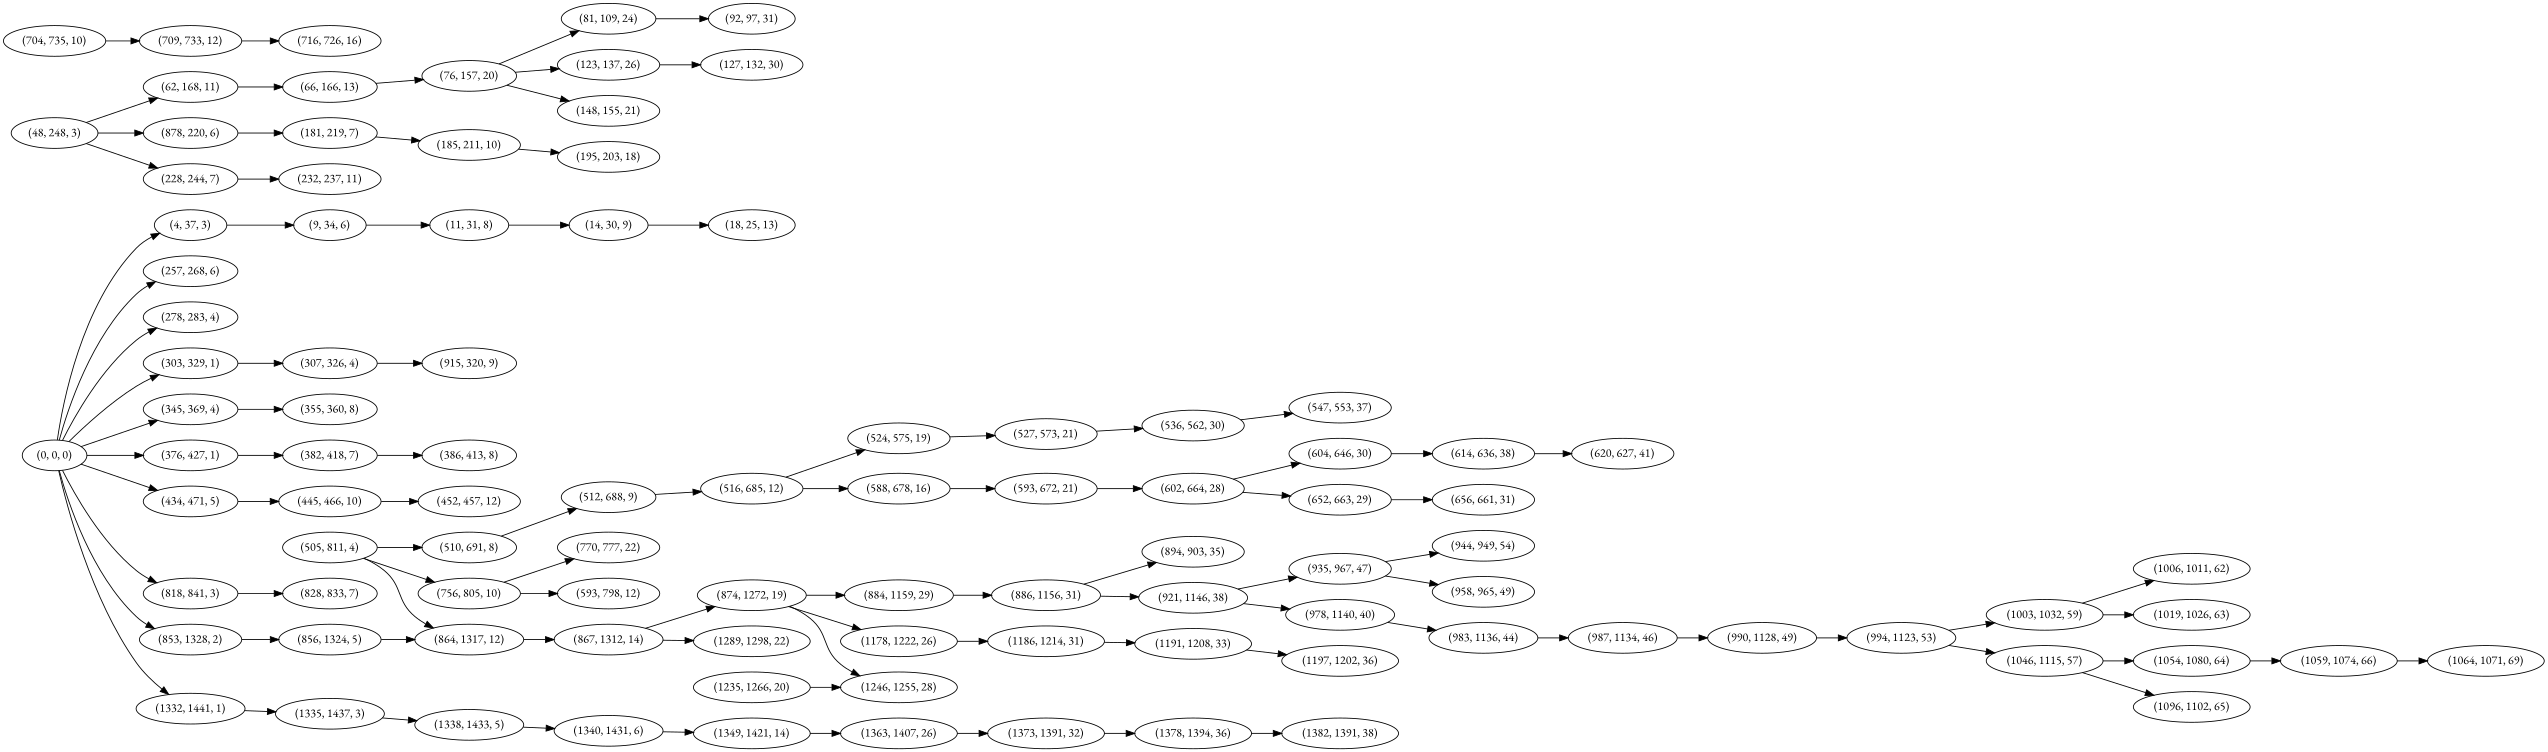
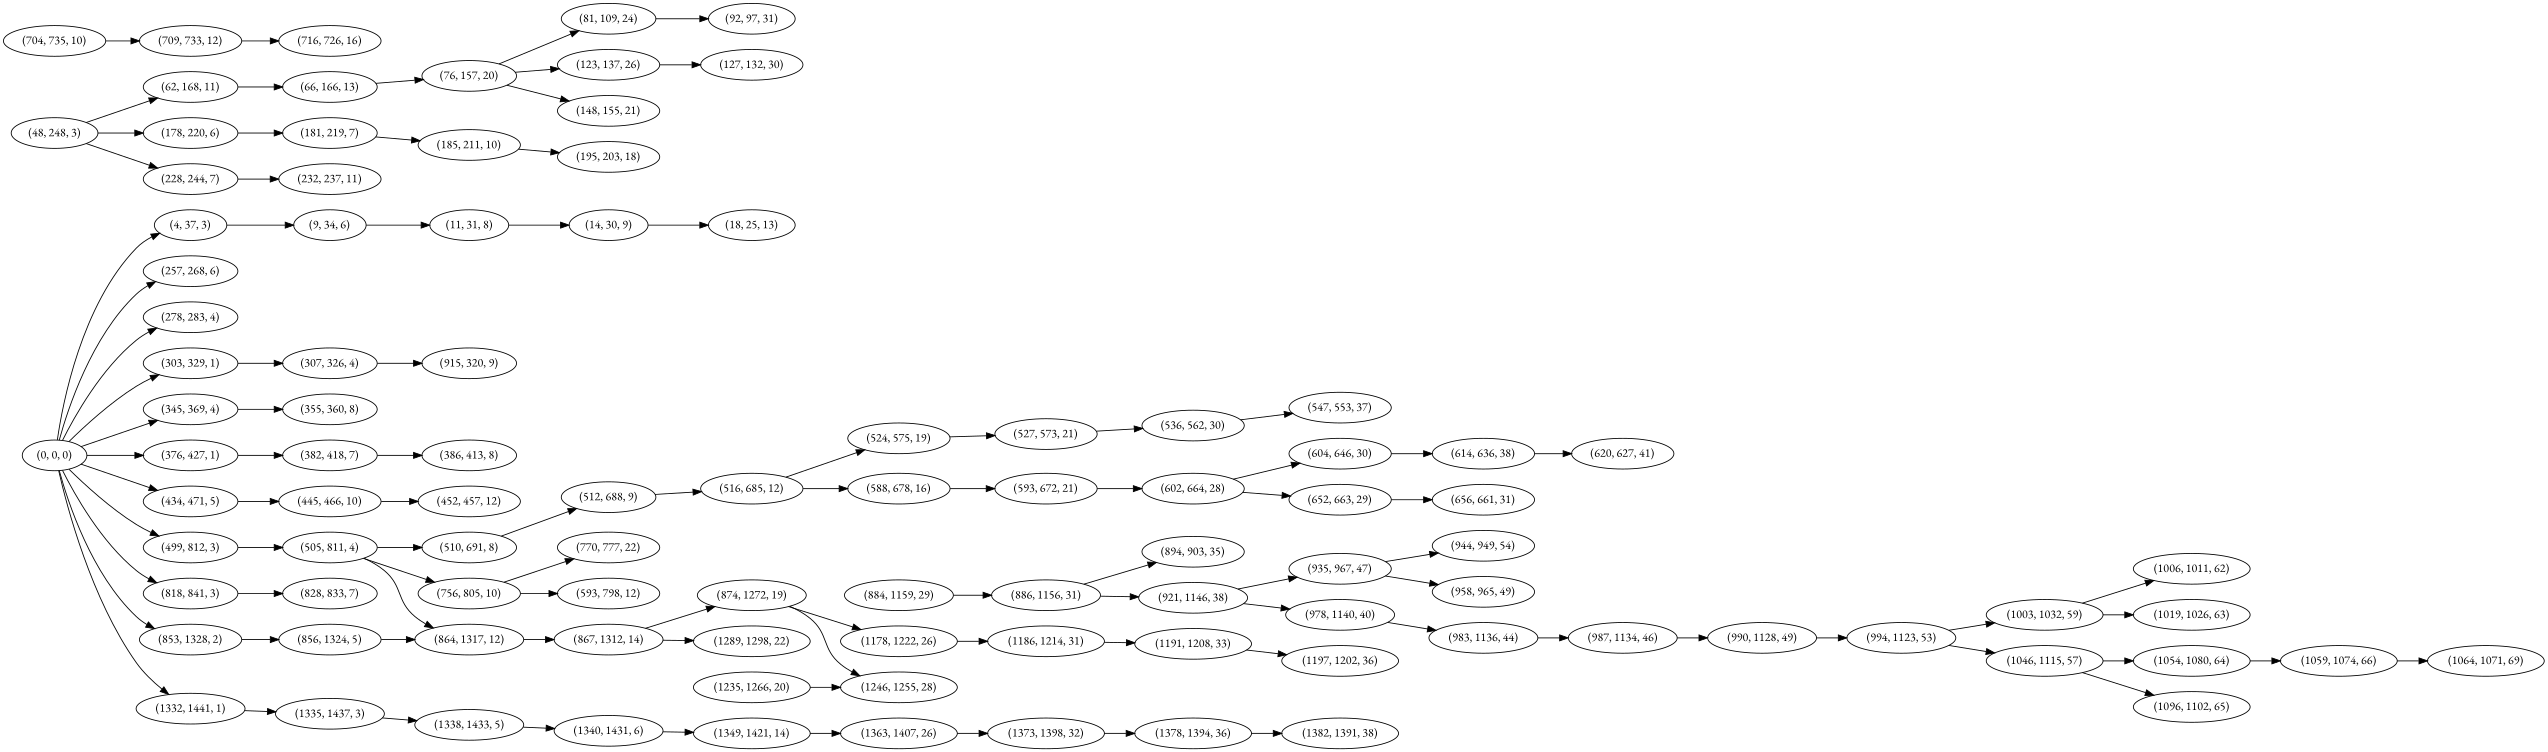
node "(878, 220, 6)": label "(878, 220, 6)" -> "(178, 220, 6)"
node "(499, 812, 3)": added
edge "(874, 1272, 19)" -> "(884, 1159, 29)": removed
node "(1373, 1391, 32)": label "(1373, 1391, 32)" -> "(1373, 1398, 32)"
